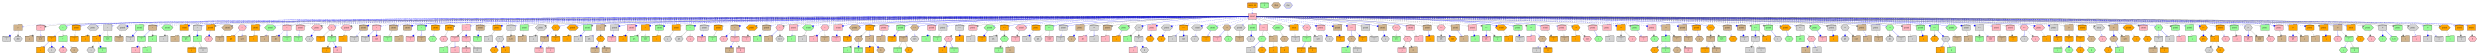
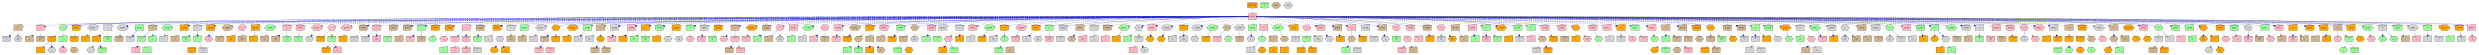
node "else": color blue -> black
node "return": fillcolor orange -> lightpink
